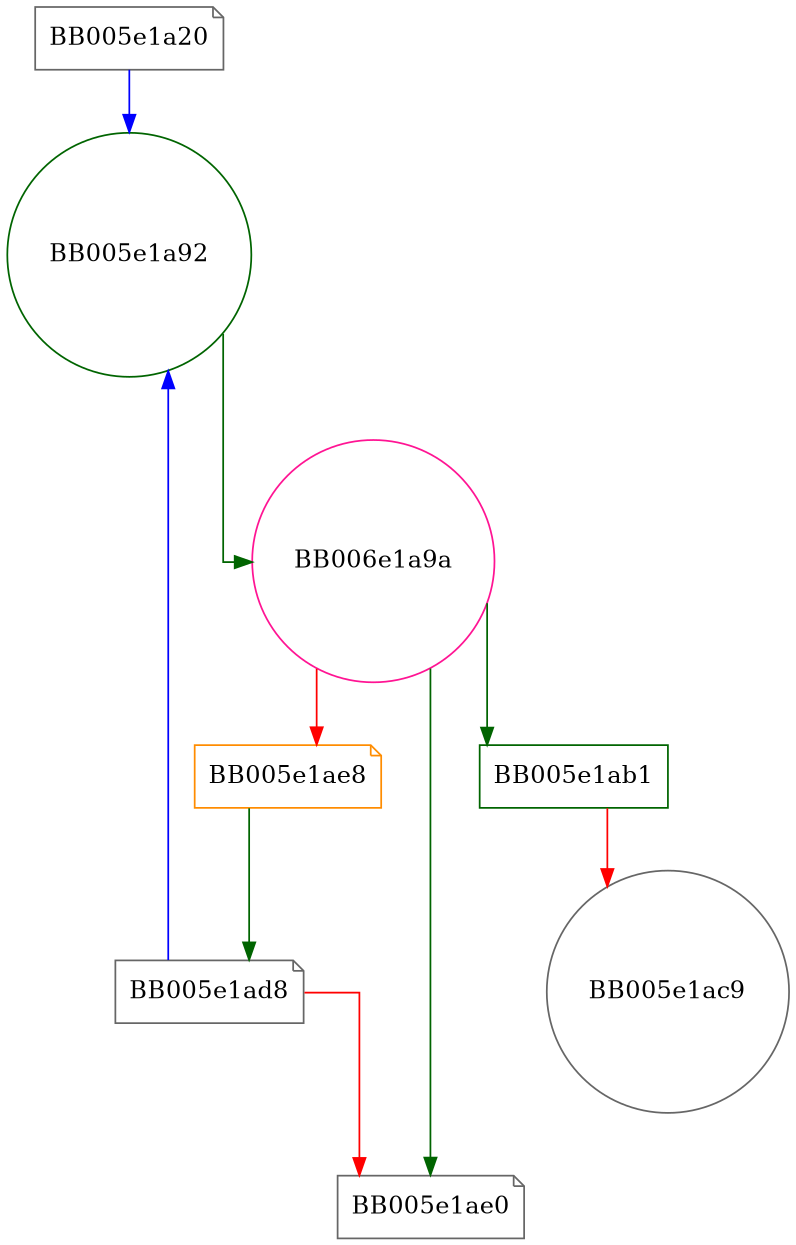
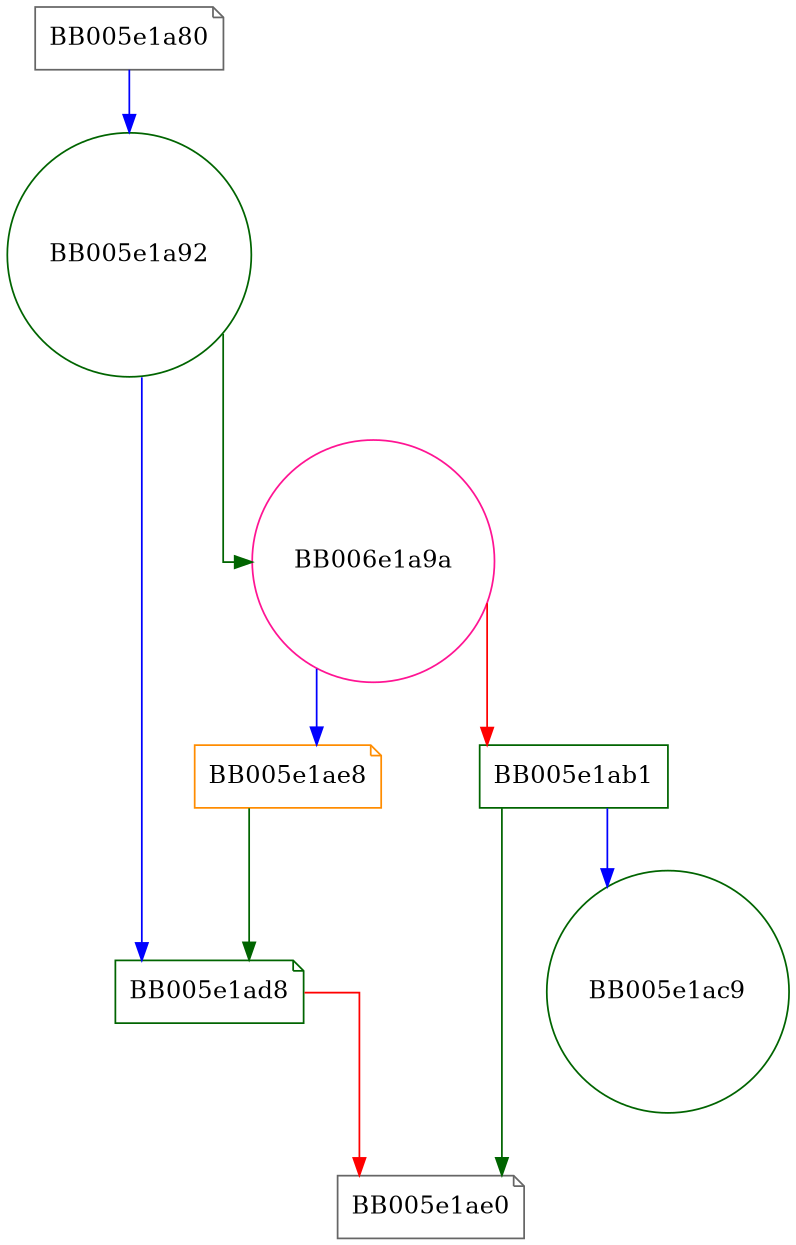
node "BB005e1a20": label "BB005e1a20" -> "BB005e1a80"
edge "BB006e1a9a" -> "BB005e1ab1": color darkgreen -> red
edge "BB005e1ad8" -> "BB005e1a92": reversed
edge "BB006e1a9a" -> "BB005e1ae8": color red -> blue
edge "BB005e1ab1" -> "BB005e1ac9": color red -> blue
edge "BB006e1a9a" -> "BB005e1ae0": now "BB005e1ab1" -> "BB005e1ae0"
node "BB005e1ad8": color gray40 -> darkgreen
node "BB005e1ac9": color gray40 -> darkgreen
